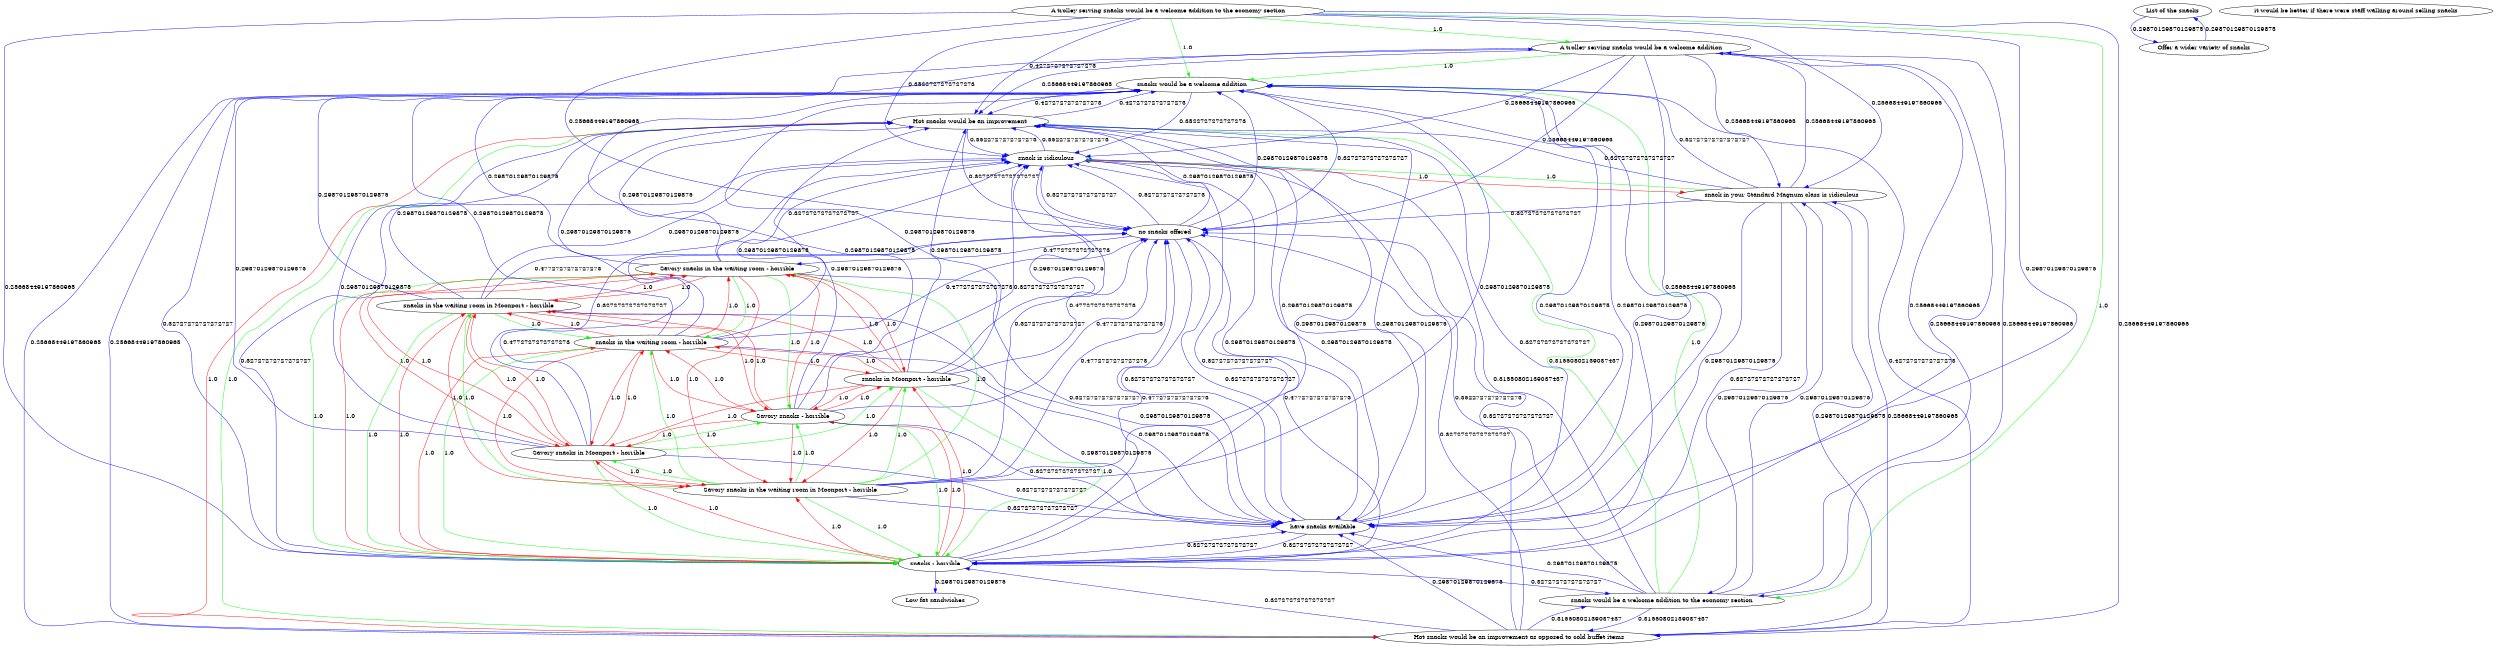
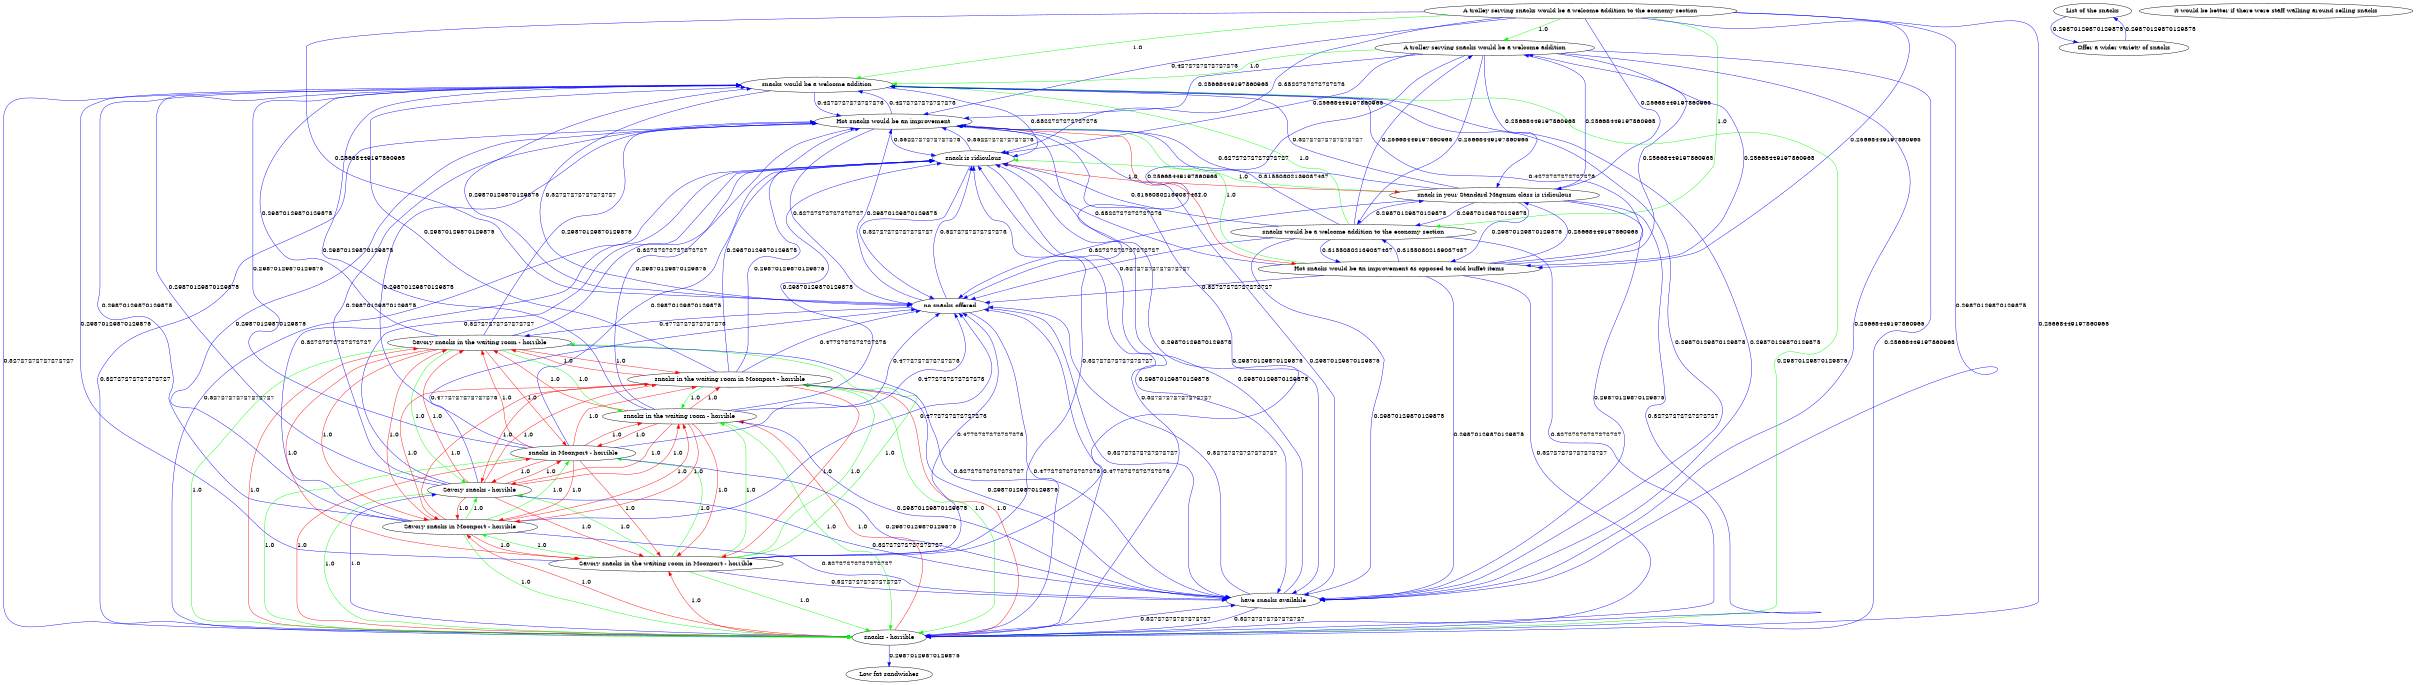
edge "snacks would be a welcome addition to the economy section" -> "Hot snacks would be an improvement": color green -> blue
edge "snacks - horrible" -> "snacks would be a welcome addition": color blue -> green
edge "snacks - horrible" -> "Savory snacks - horrible": color red -> blue
edge "snacks - horrible" -> "snacks would be a welcome addition to the economy section": reversed
